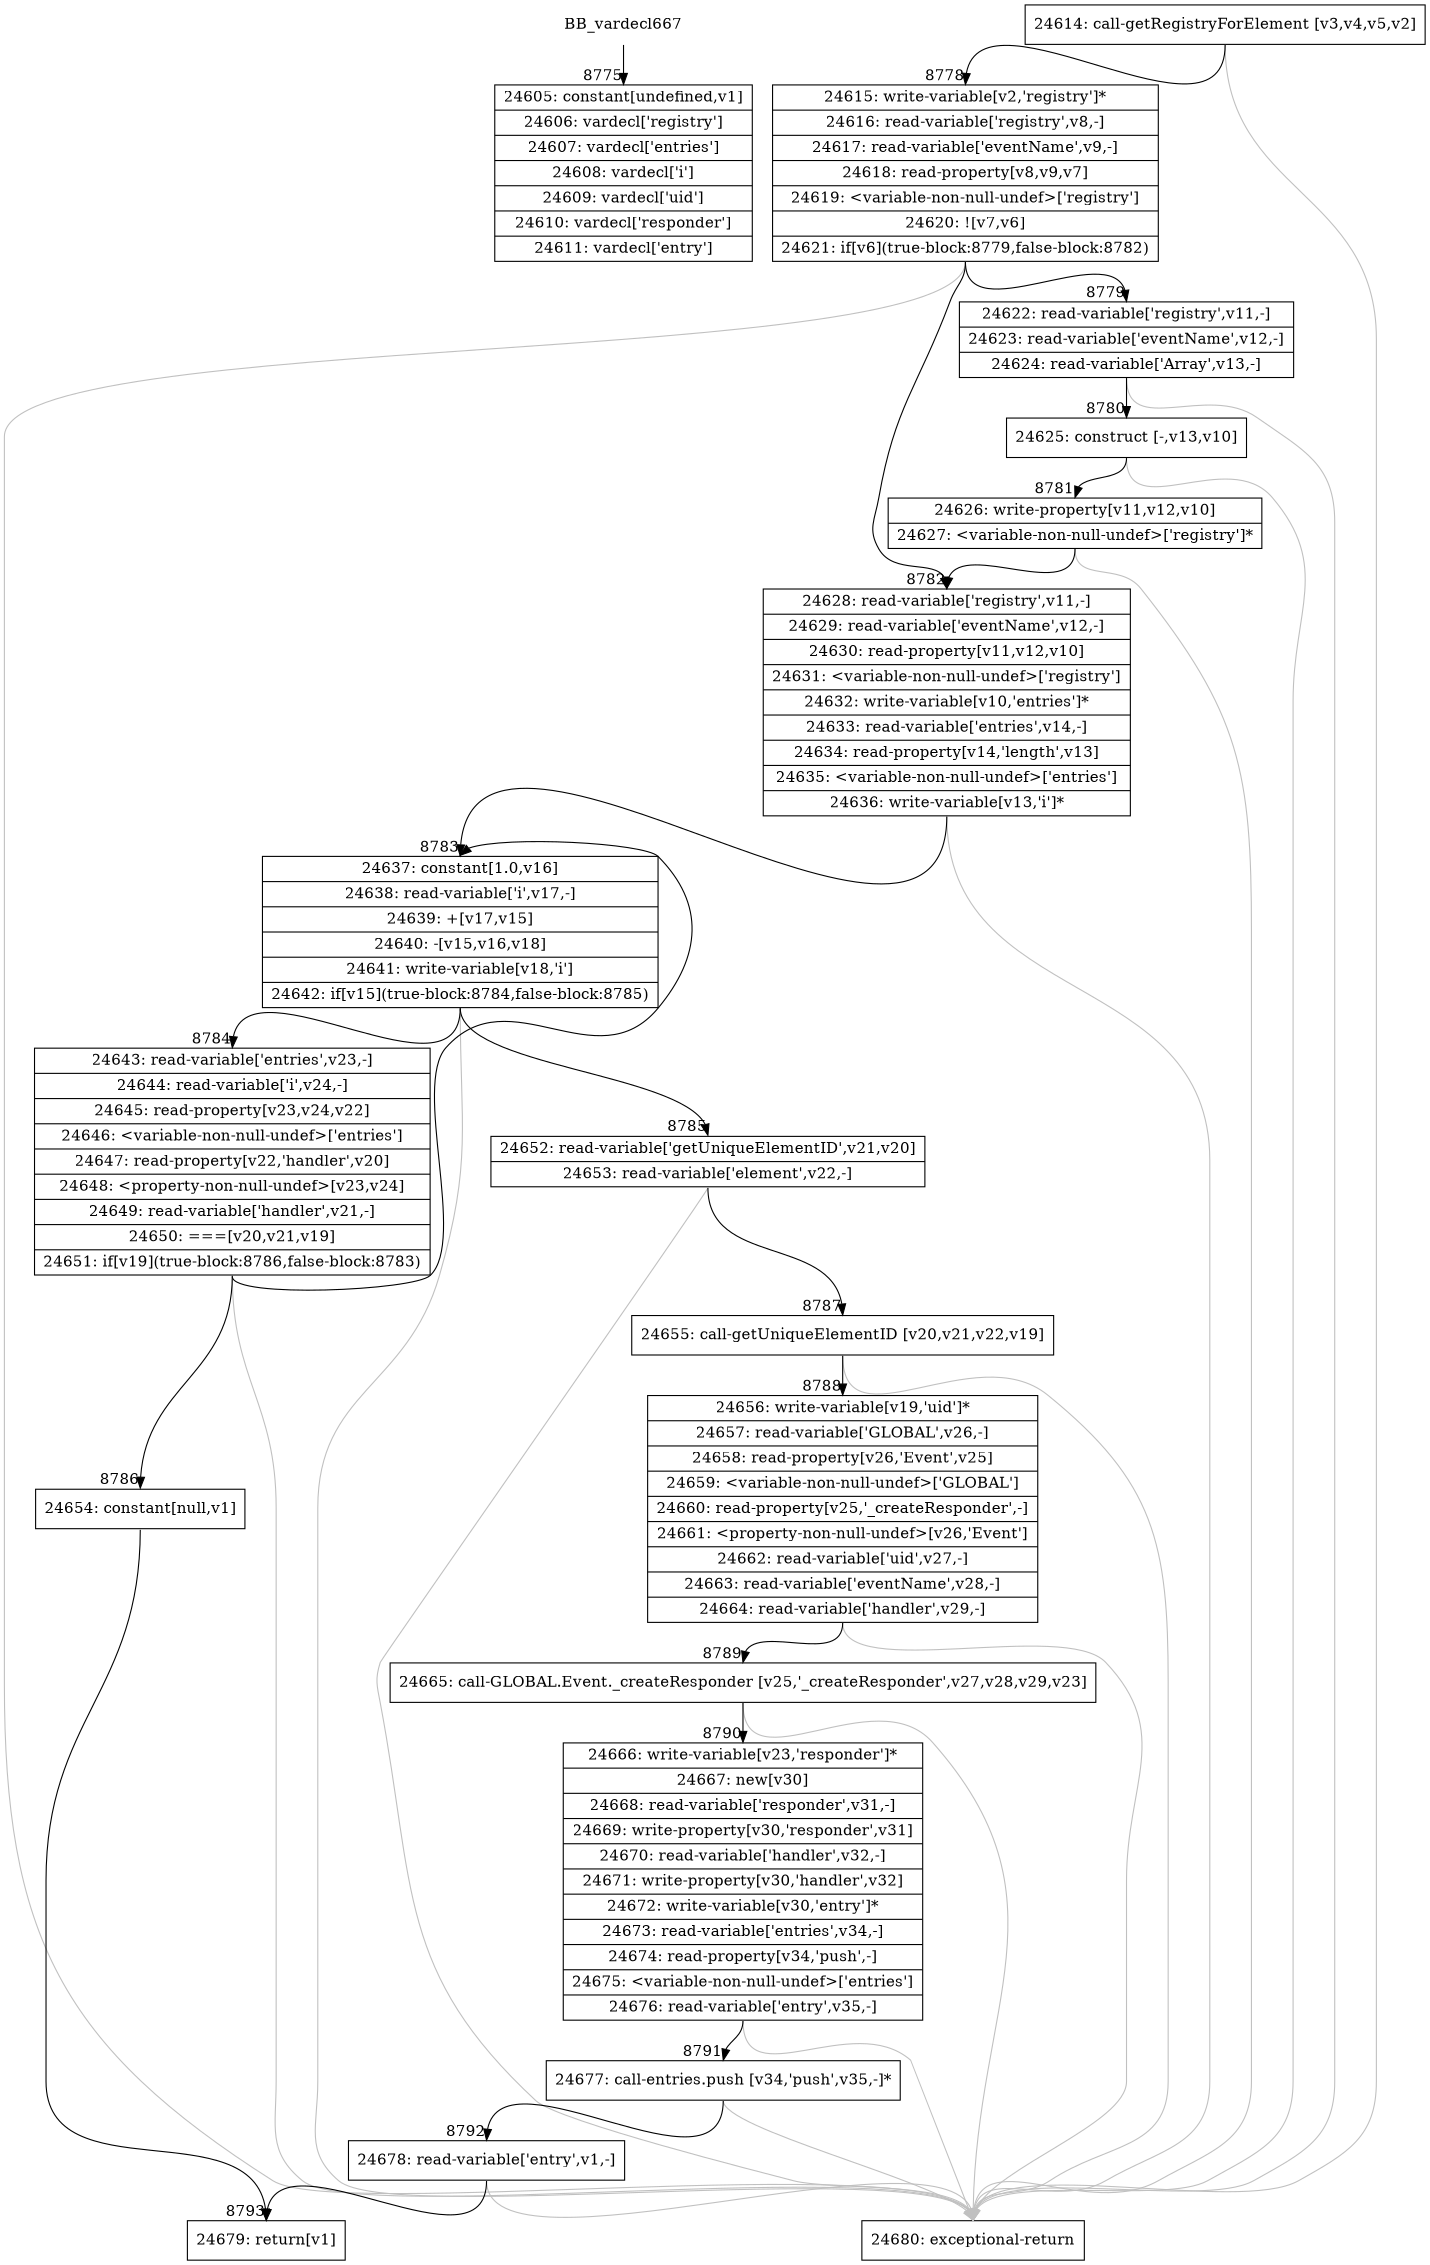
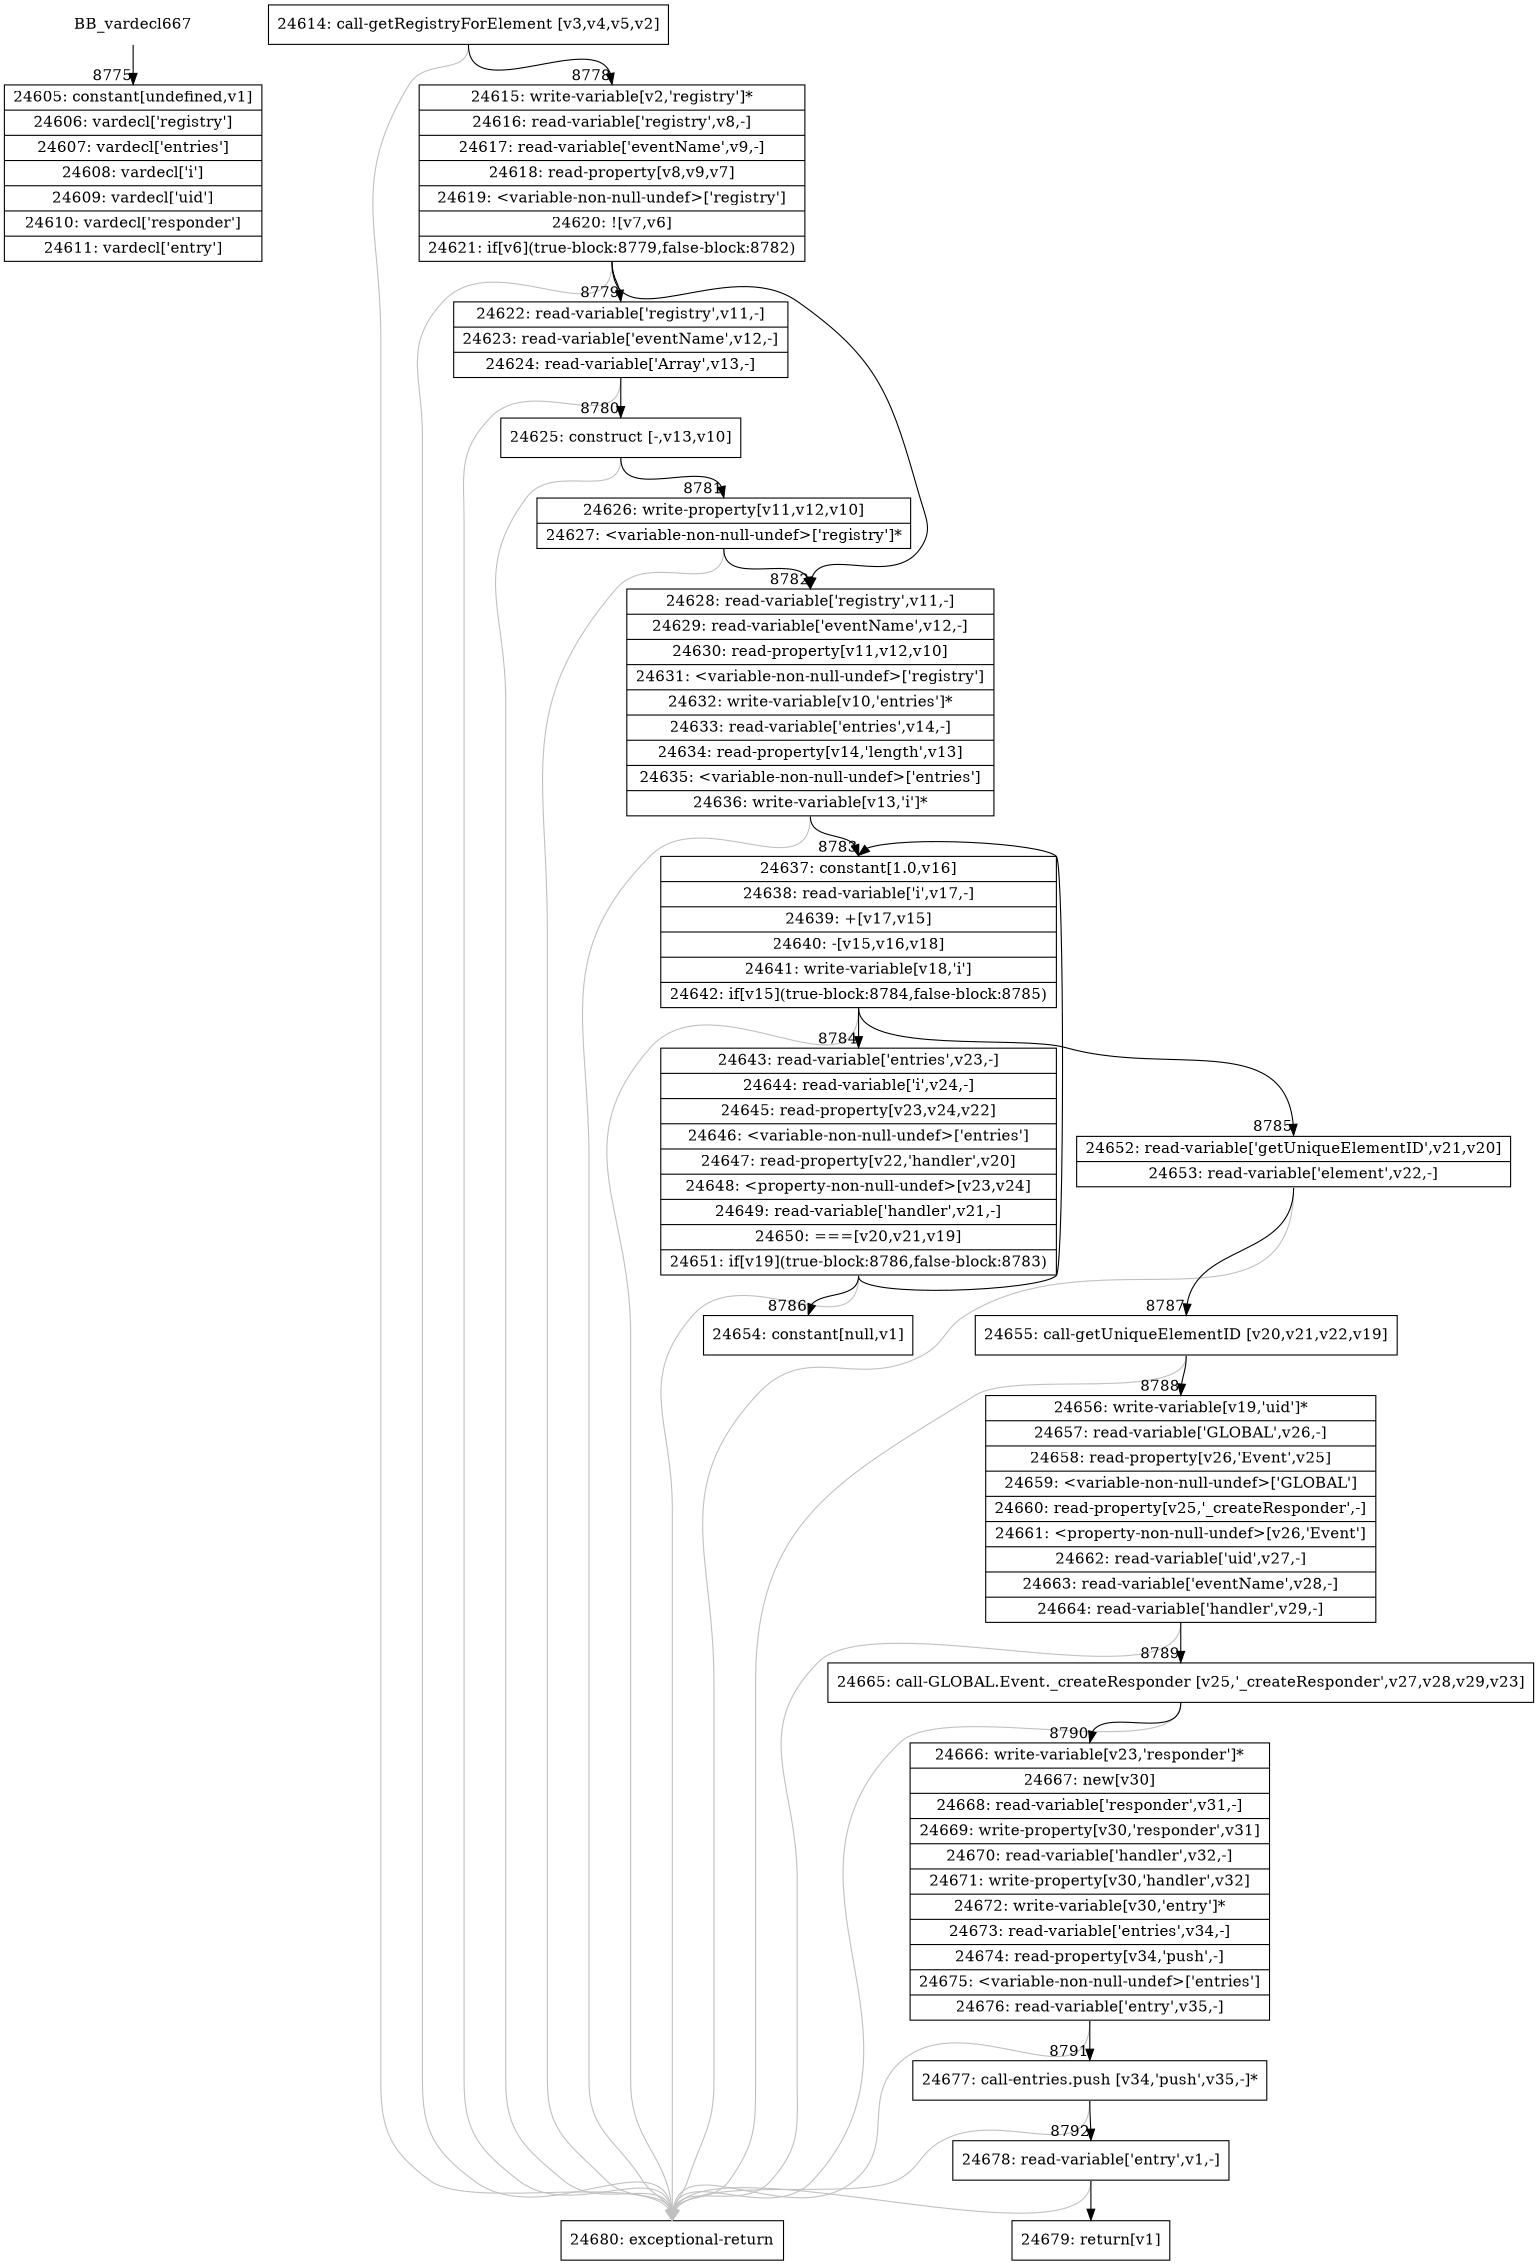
edge "24654: constant[null,v1]" -> "24679: return[v1]": removed
